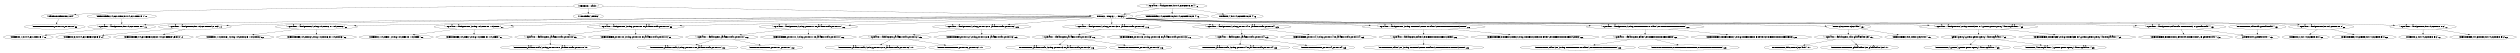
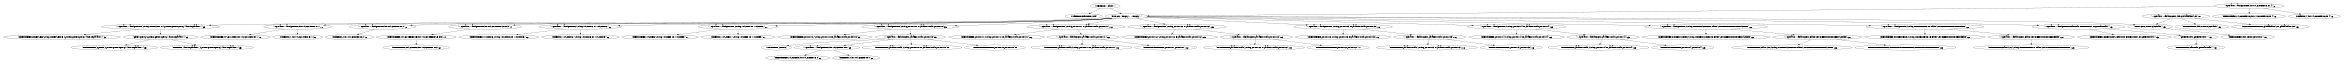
edge "(METHOD,<clinit>)" -> "(MODIFIER,STATIC)": now "(<operator>.fieldAccess,JavaEnvUtils.JAVA_1_0)" -> "(MODIFIER,STATIC)"
edge "(METHOD_RETURN,void)" -> "(FIELD_IDENTIFIER,JAVA_1_0,JAVA_1_0)": now "(<operator>.fieldAccess,JavaEnvUtils.JAVA_1_0)" -> "(FIELD_IDENTIFIER,JAVA_1_0,JAVA_1_0)"
edge "(IDENTIFIER,MSG_WARN,int MSG_WARN = 1)" -> "(<operator>.assignment,int MSG_WARN = 1)": reversed
edge "(BLOCK,<empty>,<empty>)" -> "(<operator>.assignment,int MSG_ERR = 0)": now "(<operator>.fieldAccess,JavaEnvUtils.JAVA_1_0)" -> "(<operator>.assignment,int MSG_ERR = 0)"
edge "(setProject,setProject(this))" -> "(<operator>.fieldAccess,this.globalFilterSet)": reversed
edge "(IDENTIFIER,FileUtils,getFileUtils())" -> "(getFileUtils,getFileUtils())": reversed
edge "(<operator>.assignment,int MSG_INFO = 2)" -> "(IDENTIFIER,MSG_INFO,int MSG_INFO = 2)": now "(IDENTIFIER,MSG_VERBOSE,int MSG_VERBOSE = 3)" -> "(IDENTIFIER,MSG_INFO,int MSG_INFO = 2)"
node "(LITERAL,1,int MSG_WARN = 1)": text "70" -> "30"
node "(LITERAL,3,int MSG_VERBOSE = 3)": removed
edge "(<operator>.fieldAccess,FilterSet.DEFAULT_TOKEN_END)" -> "(FIELD_IDENTIFIER,DEFAULT_TOKEN_END,DEFAULT_TOKEN_END)": now "(<operator>.fieldAccess,FilterSet.DEFAULT_TOKEN_START)" -> "(FIELD_IDENTIFIER,DEFAULT_TOKEN_END,DEFAULT_TOKEN_END)"
node "(FIELD_IDENTIFIER,JAVA_1_2,JAVA_1_2)": text "109" -> "107"
